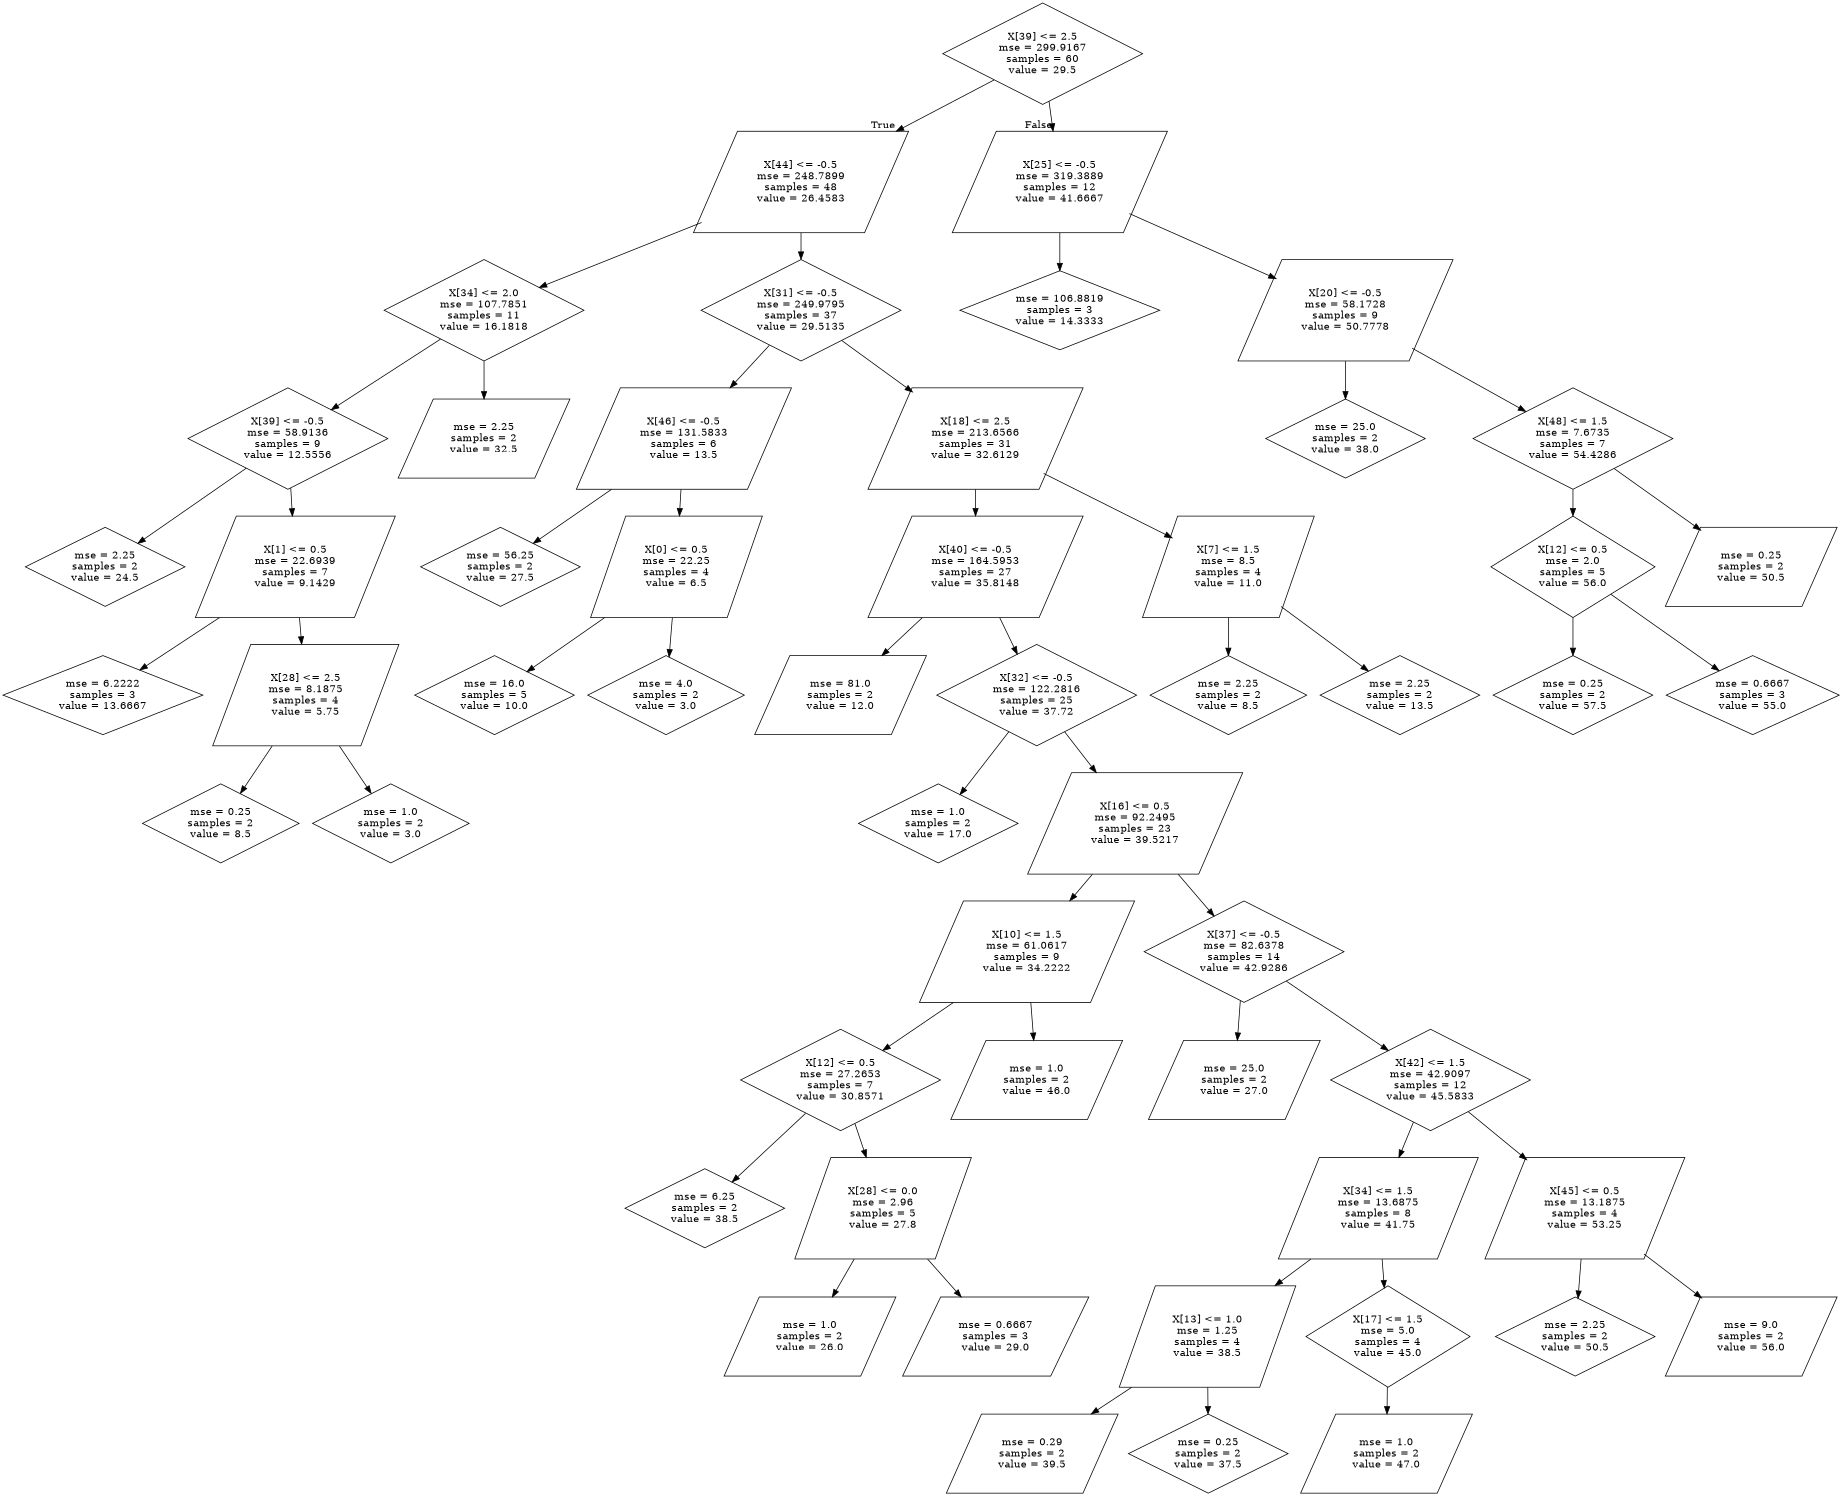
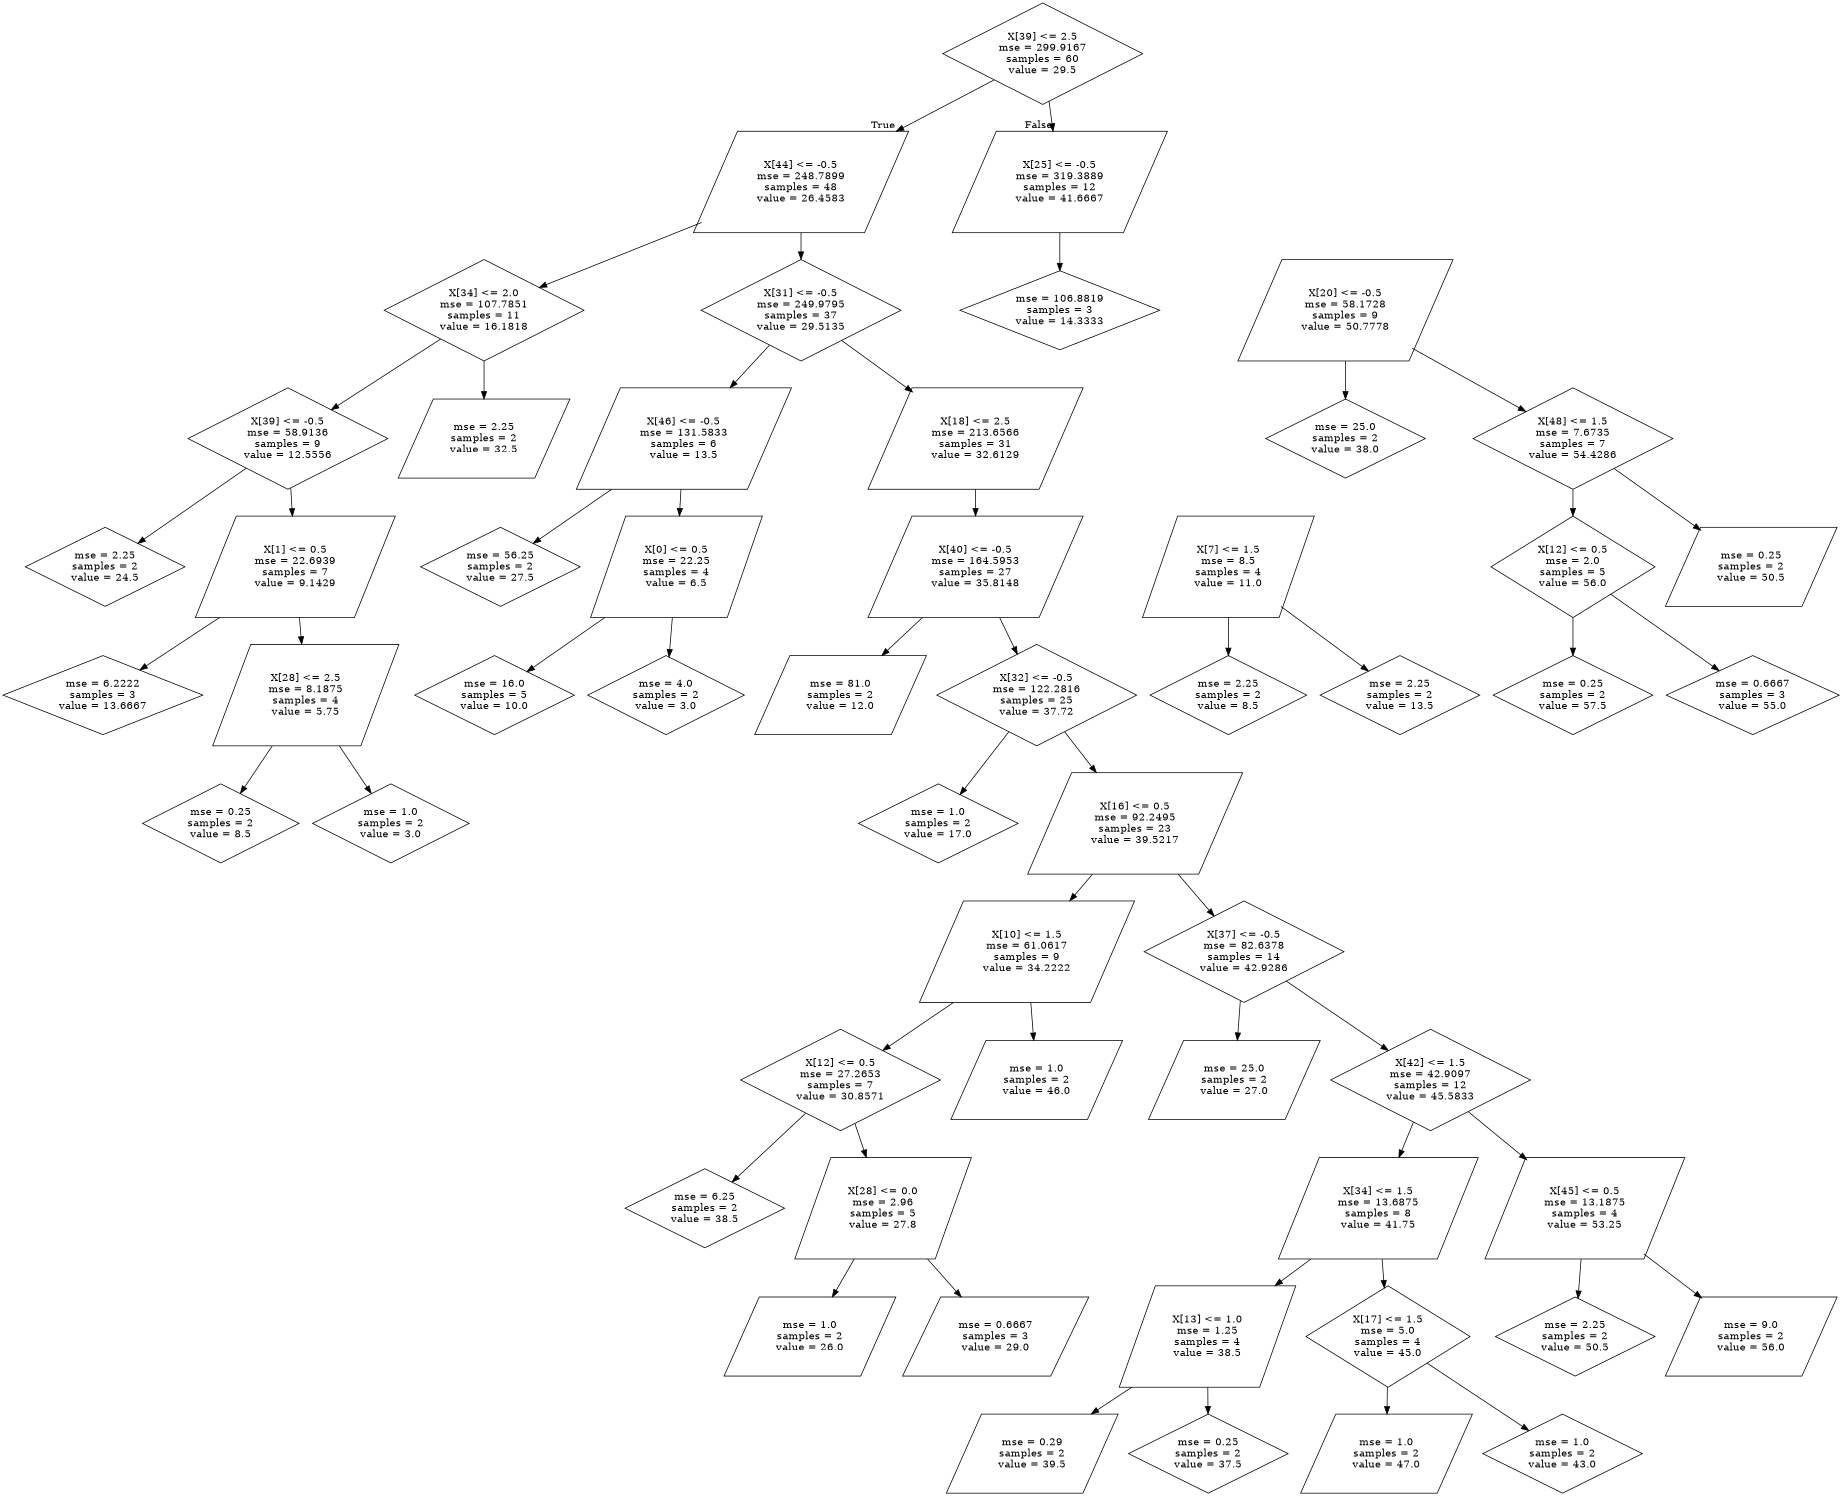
edge "X[25] <= -0.5 mse = 319.3889 samples = 12 value = 41.6667" -> "X[20] <= -0.5 mse = 58.1728 samples = 9 value = 50.7778": removed
edge "X[18] <= 2.5 mse = 213.6566 samples = 31 value = 32.6129" -> "X[7] <= 1.5 mse = 8.5 samples = 4 value = 11.0": removed
node "mse = 1.0 samples = 2 value = 43.0": added
